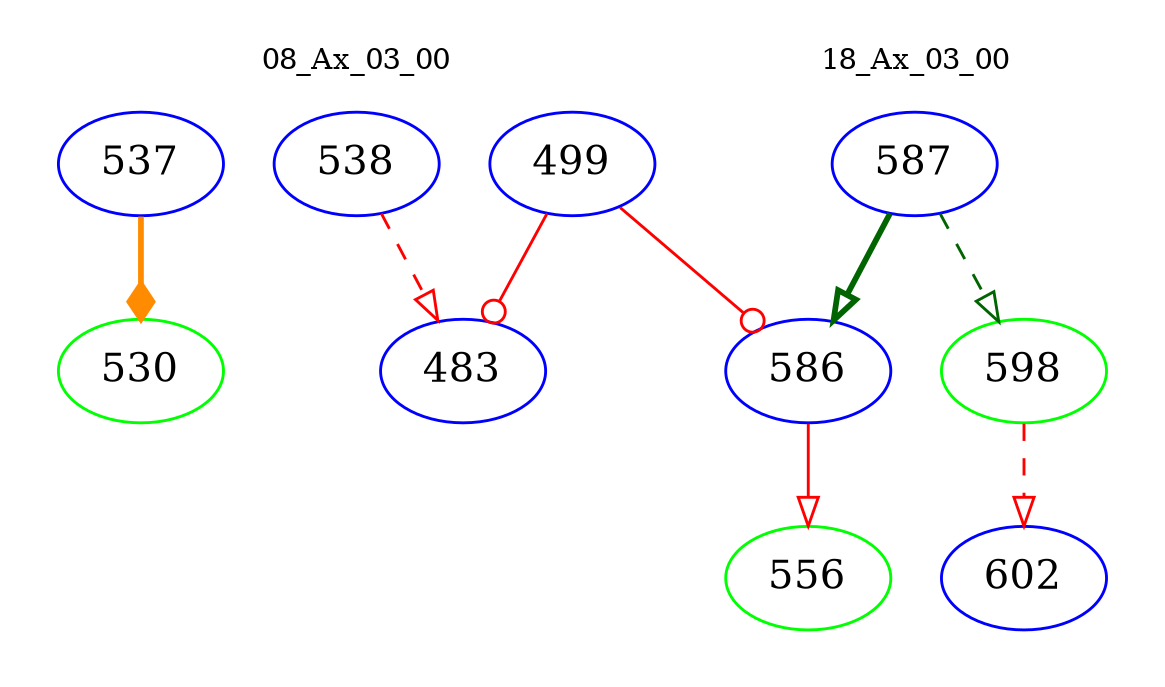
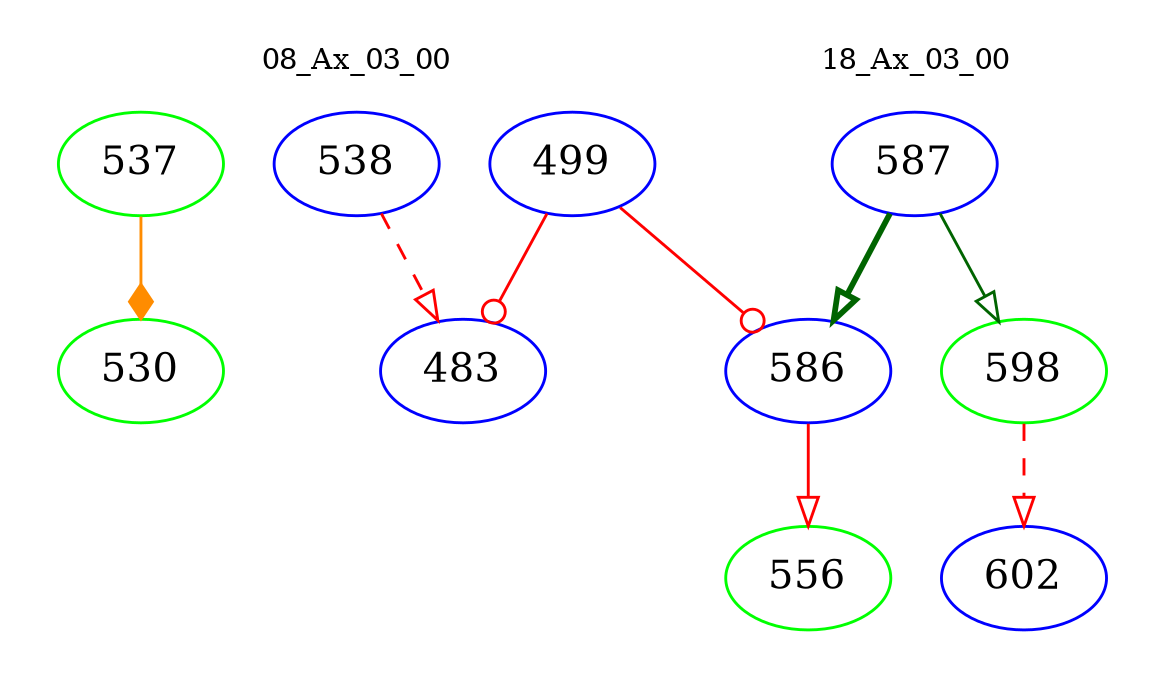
node "537": color blue -> green
edge "537" -> "530": style bold -> solid
edge "587" -> "598": style dashed -> solid
